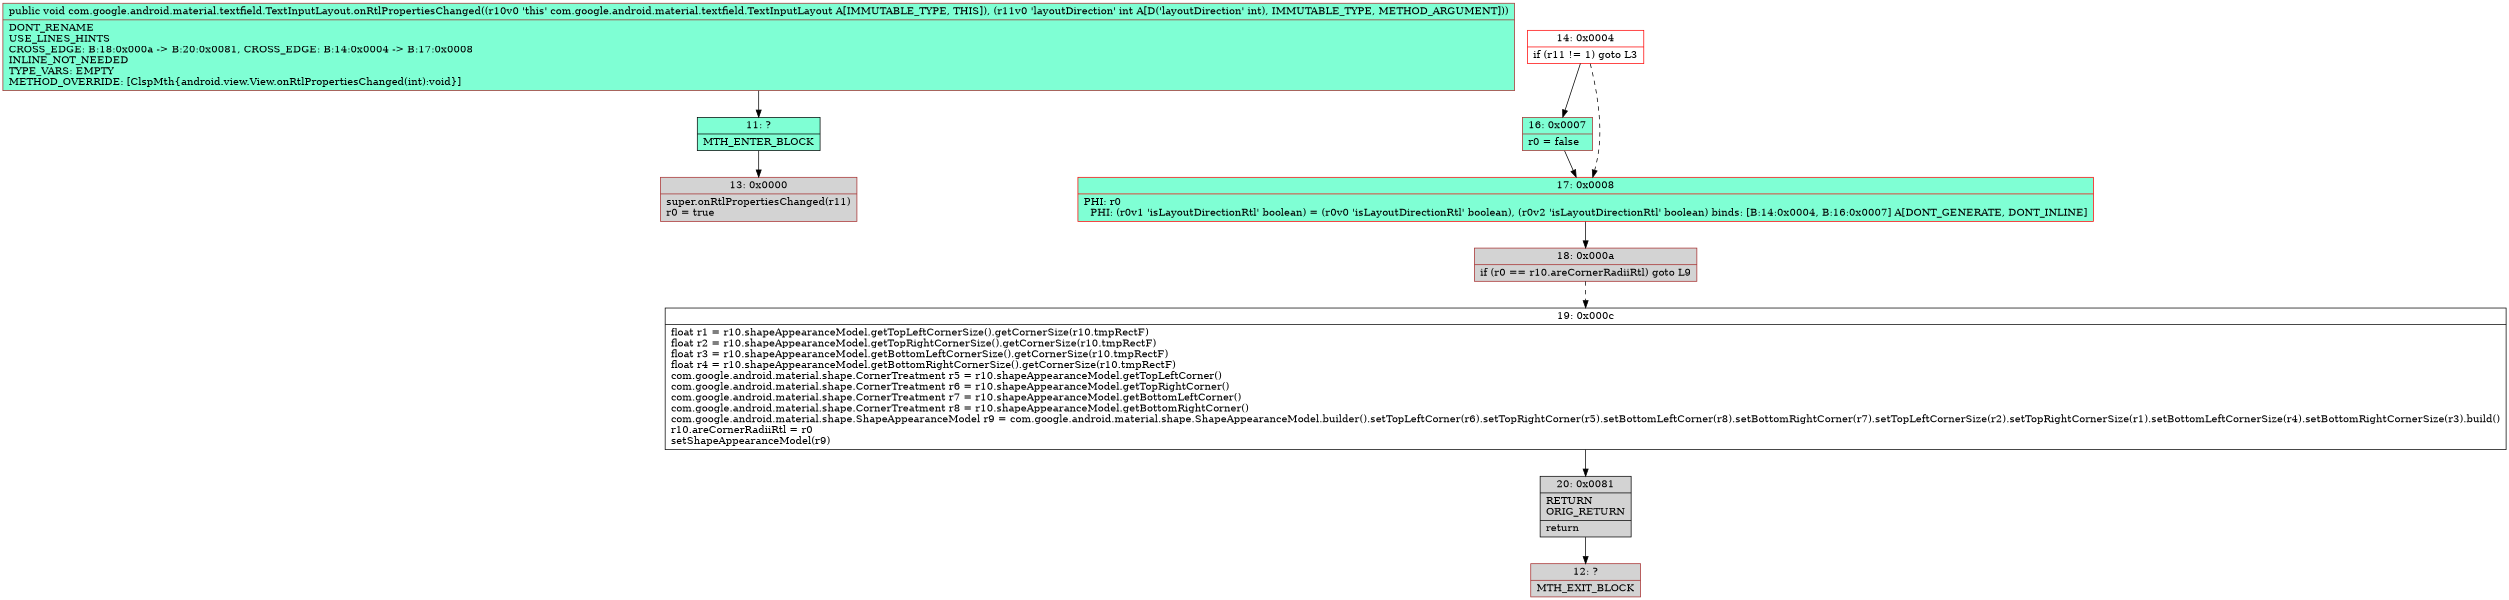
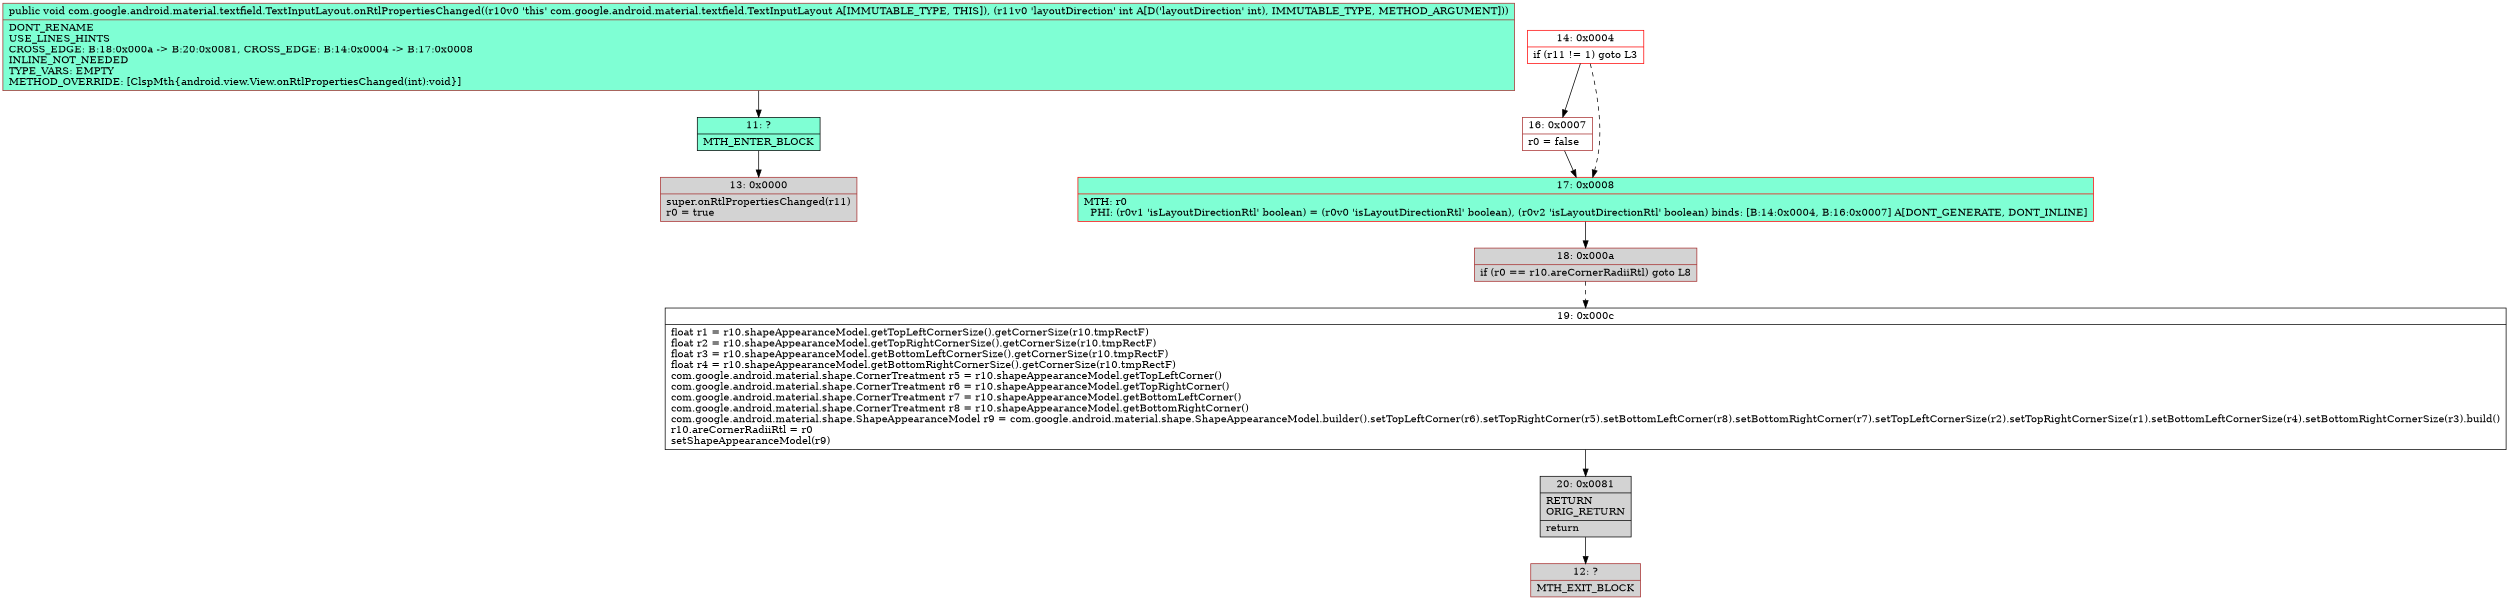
node "16: 0x0007": fillcolor aquamarine -> white
node "17: 0x0008": text "PHI: r0" -> "MTH: r0"
node "18: 0x000a": text "if (r0 == r10.areCornerRadiiRtl) goto L9" -> "if (r0 == r10.areCornerRadiiRtl) goto L8"
